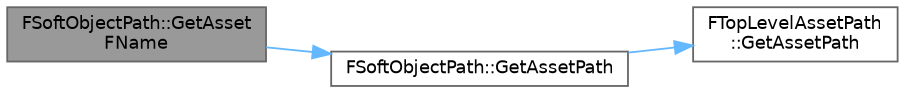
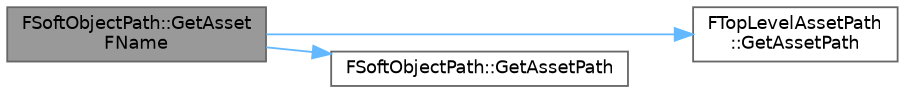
edge "FSoftObjectPath::GetAssetPath" -> "FTopLevelAssetPath ::GetAssetPath": now "FSoftObjectPath::GetAsset FName" -> "FTopLevelAssetPath ::GetAssetPath"
